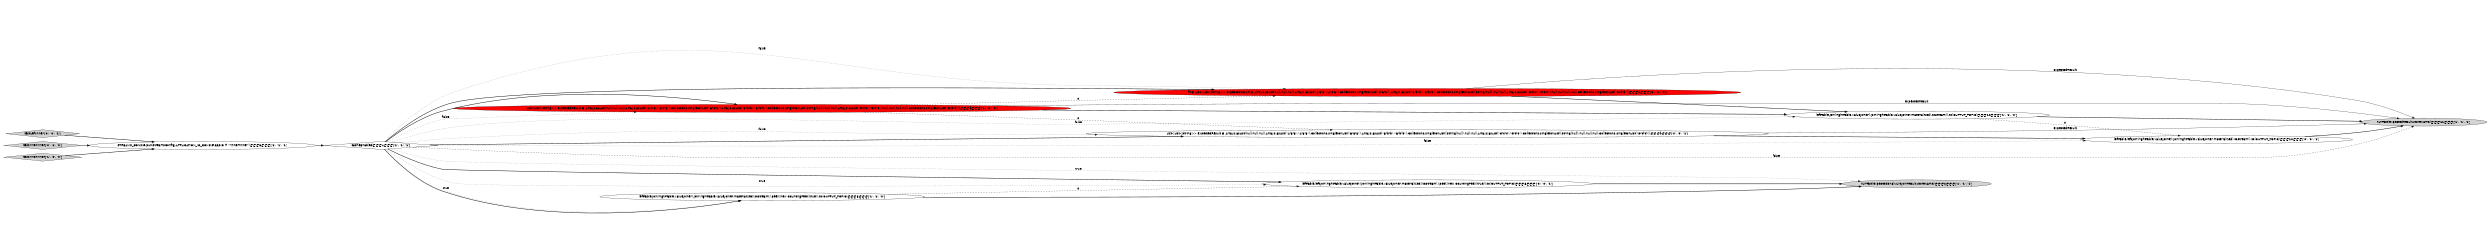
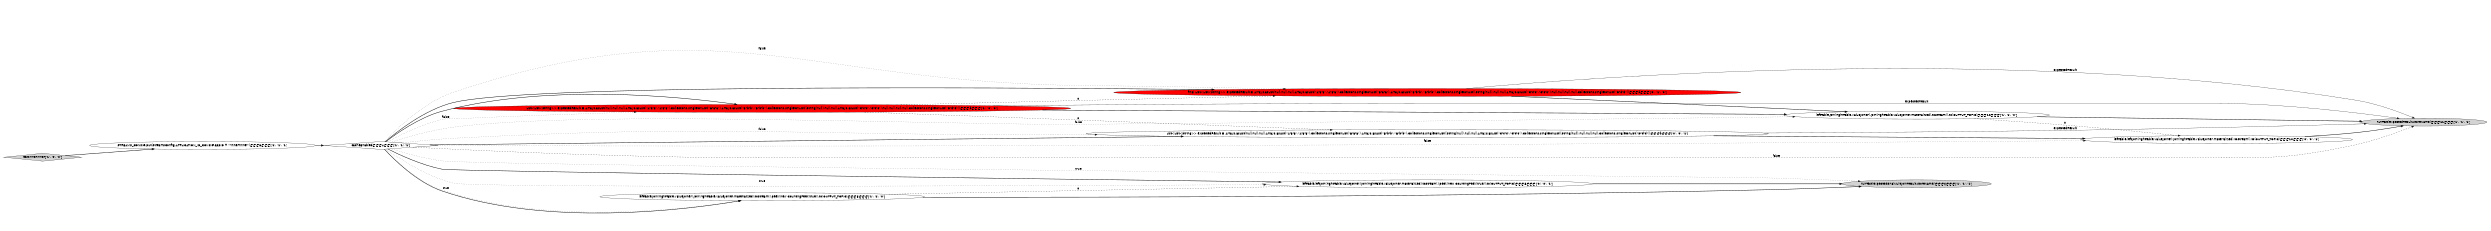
node "testLeftInner['0', '0', '1']": removed
node "testInnerInner['0', '1', '0']": removed
